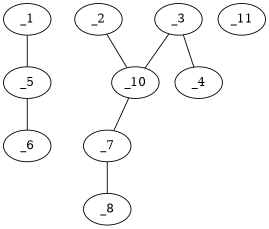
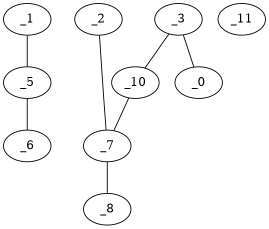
edge "_2" -- "_10": now "_2" -- "_7"
node "_4": label "_4" -> "_0"
